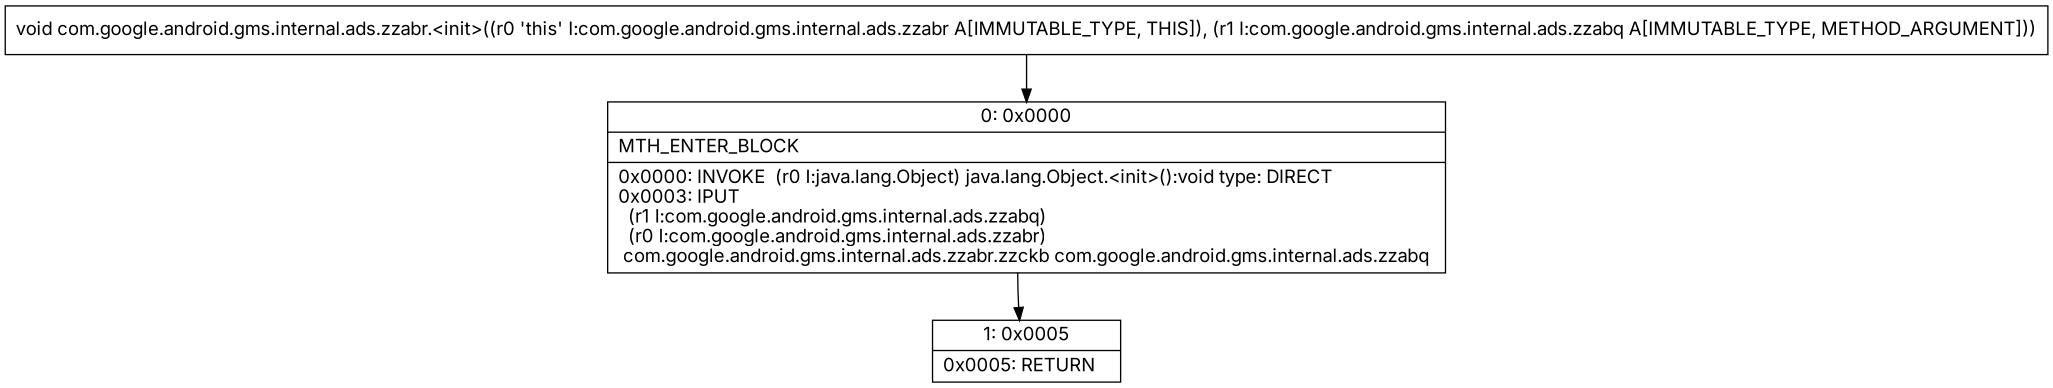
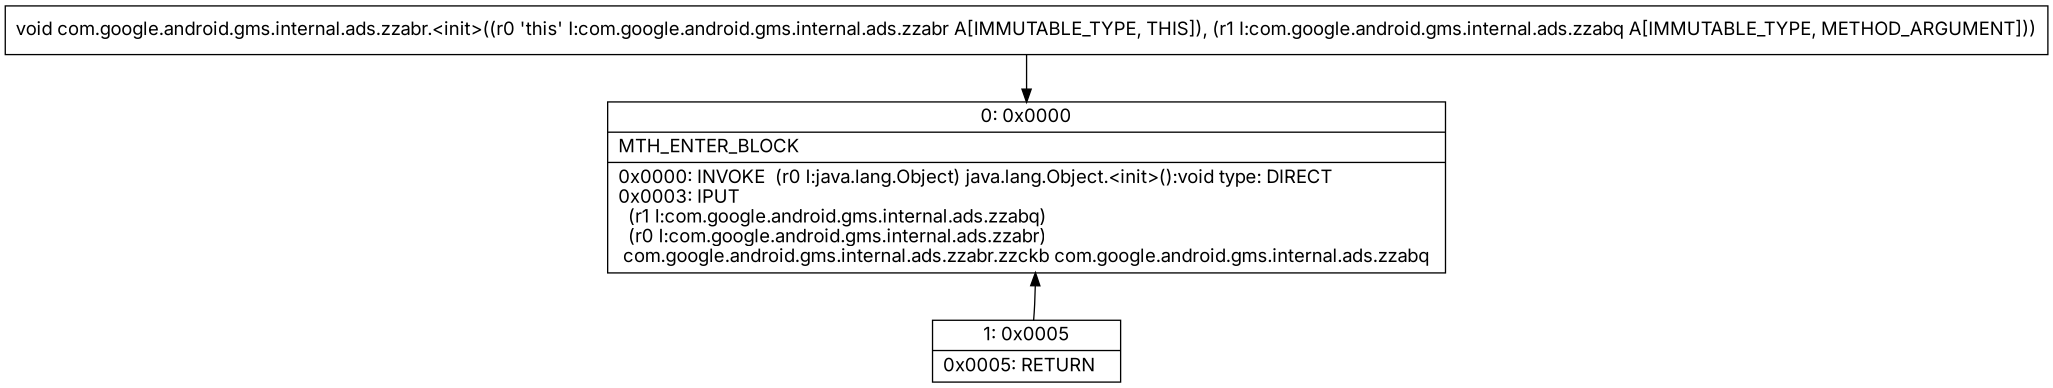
edge "0: 0x0000" -> "1: 0x0005": reversed
